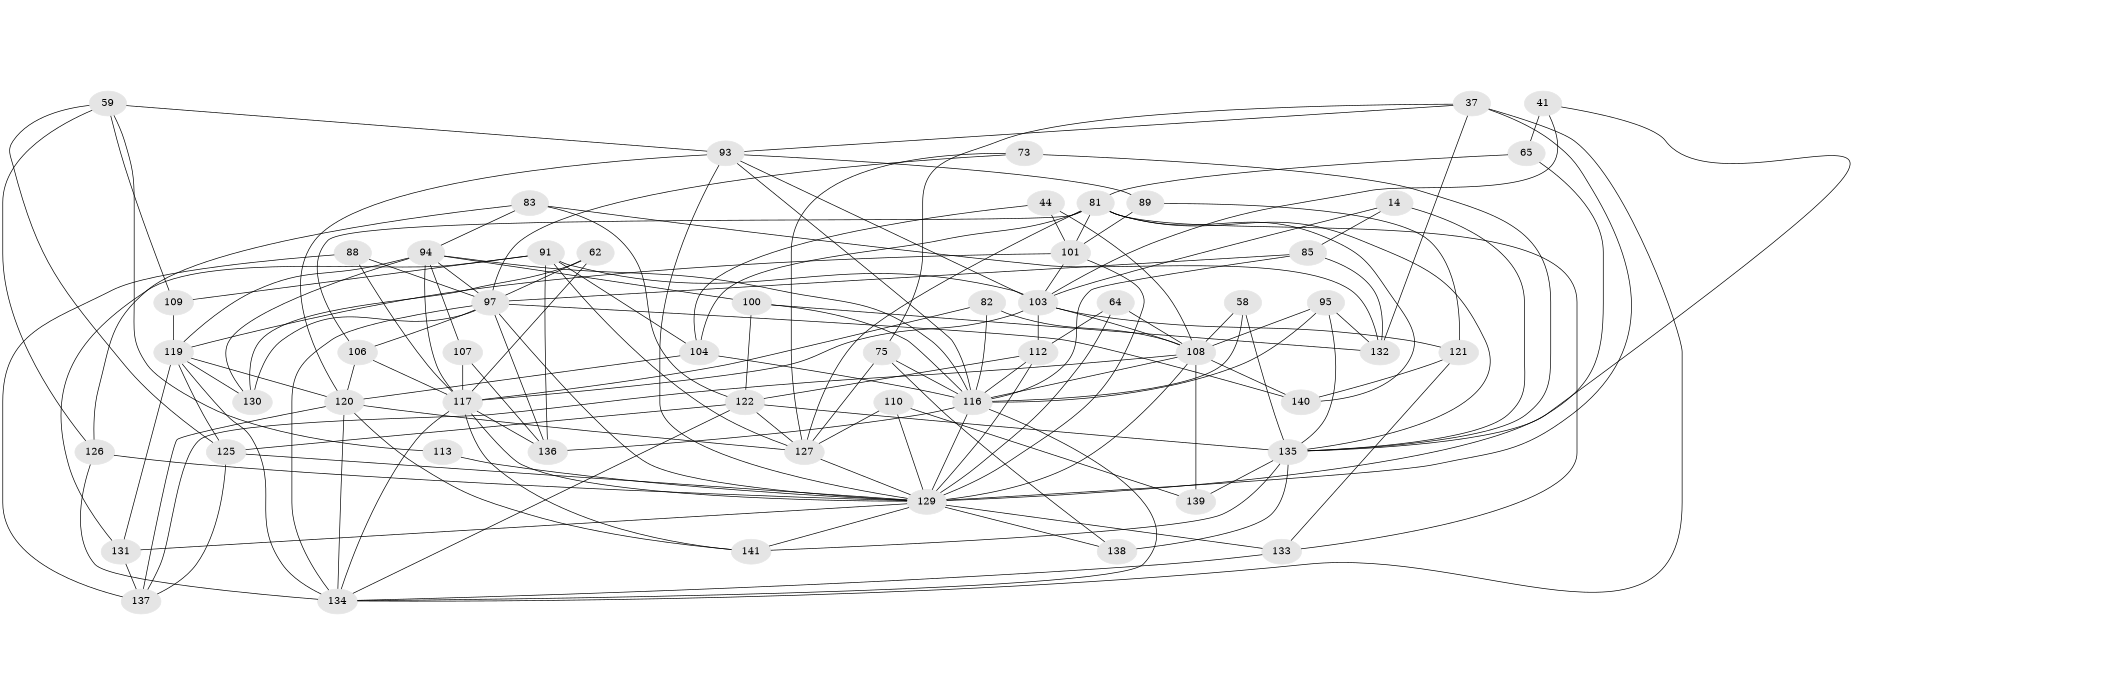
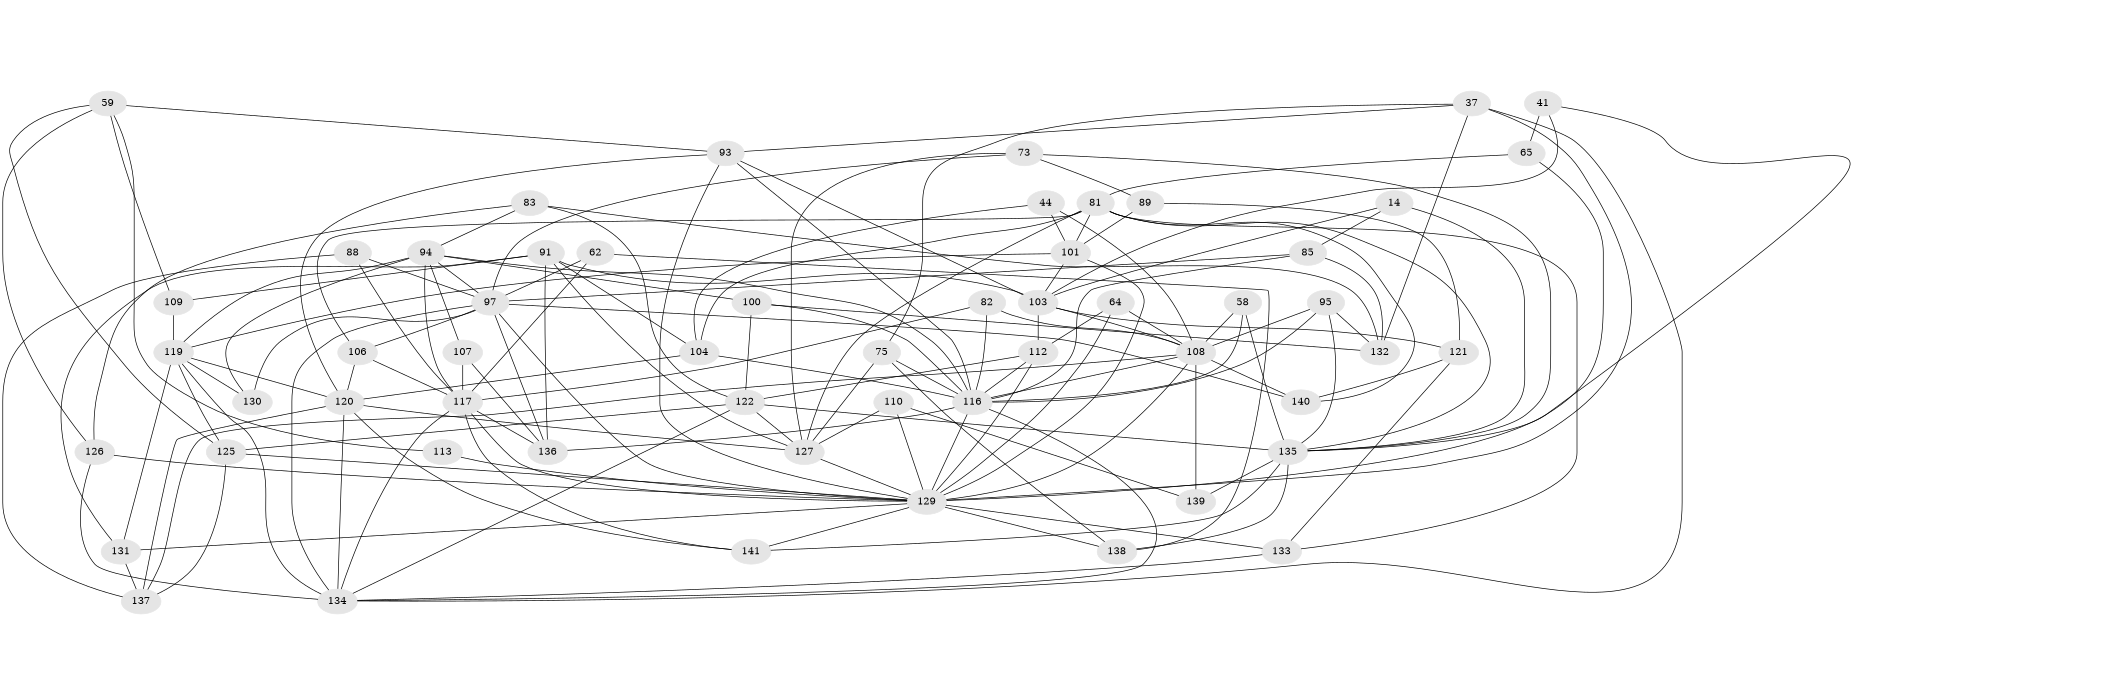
edge "93" -- "89": now "73" -- "89"
edge "62" -- "130": now "62" -- "138"
edge "103" -- "117": removed
